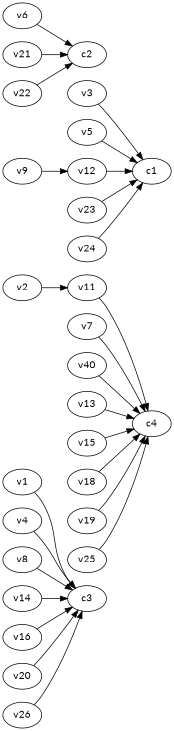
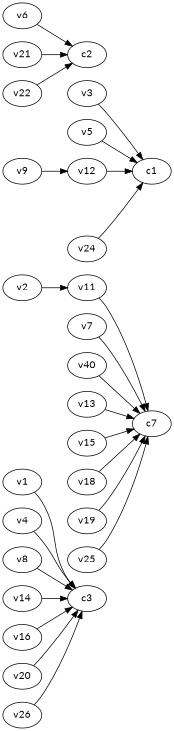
node "v23": removed
node "c4": label "c4" -> "c7"
